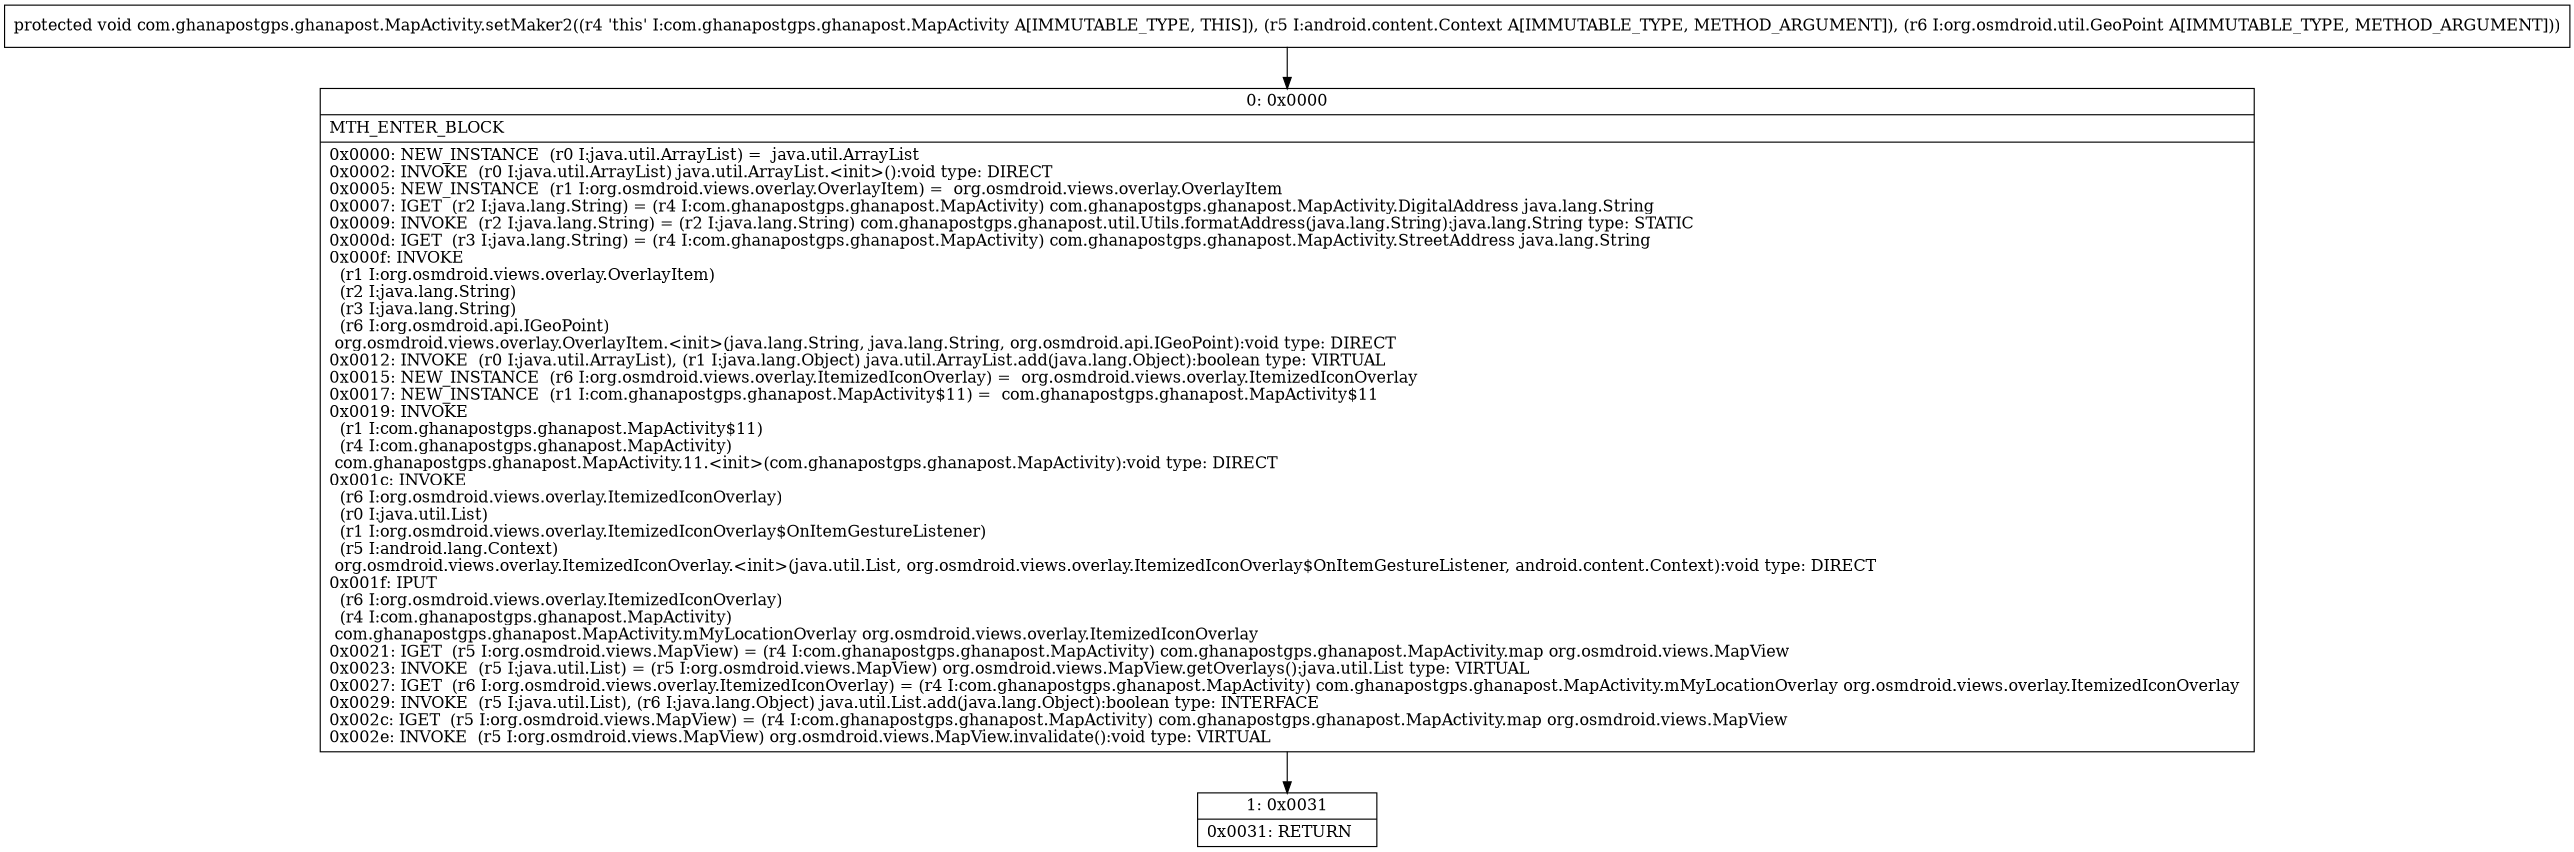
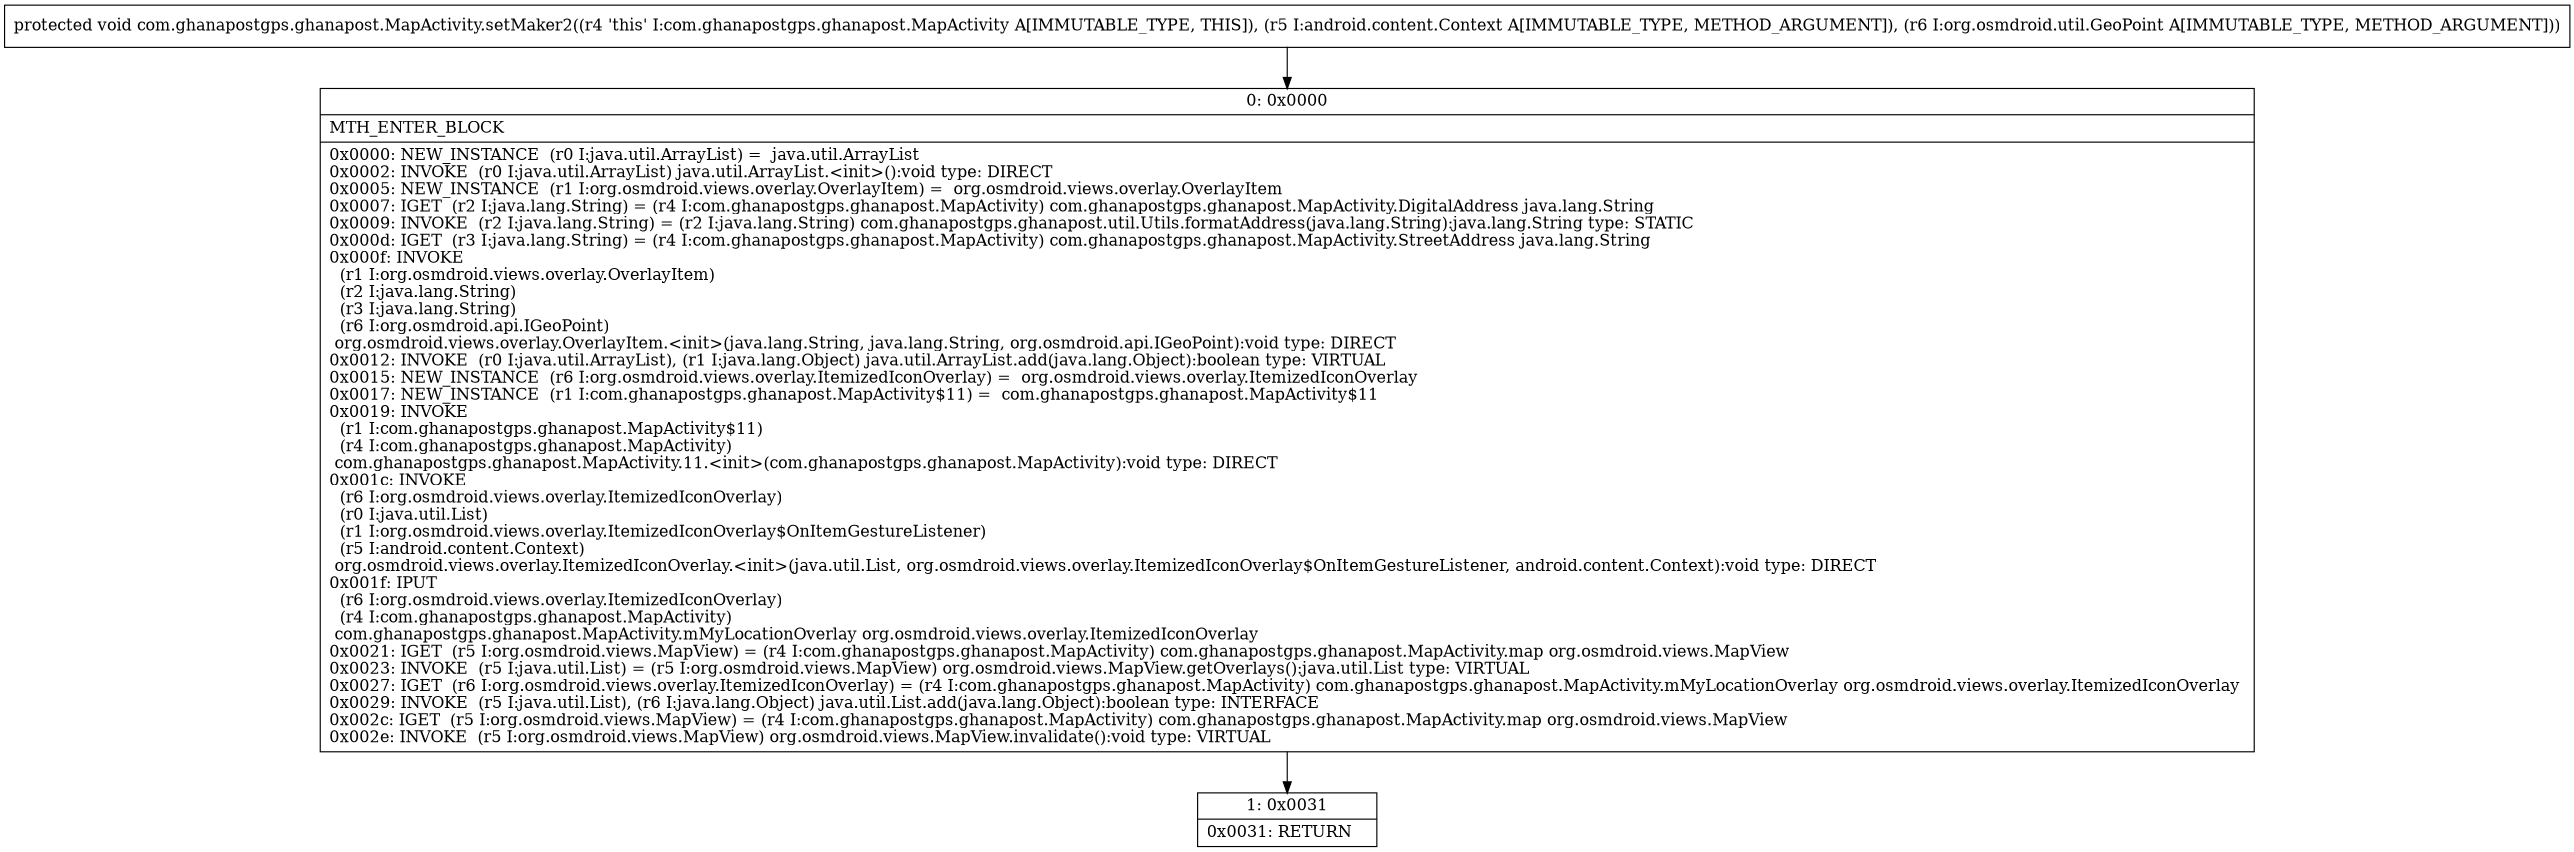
node "0: 0x0000": text "(r5 I:android.lang.Context)" -> "(r5 I:android.content.Context)"
